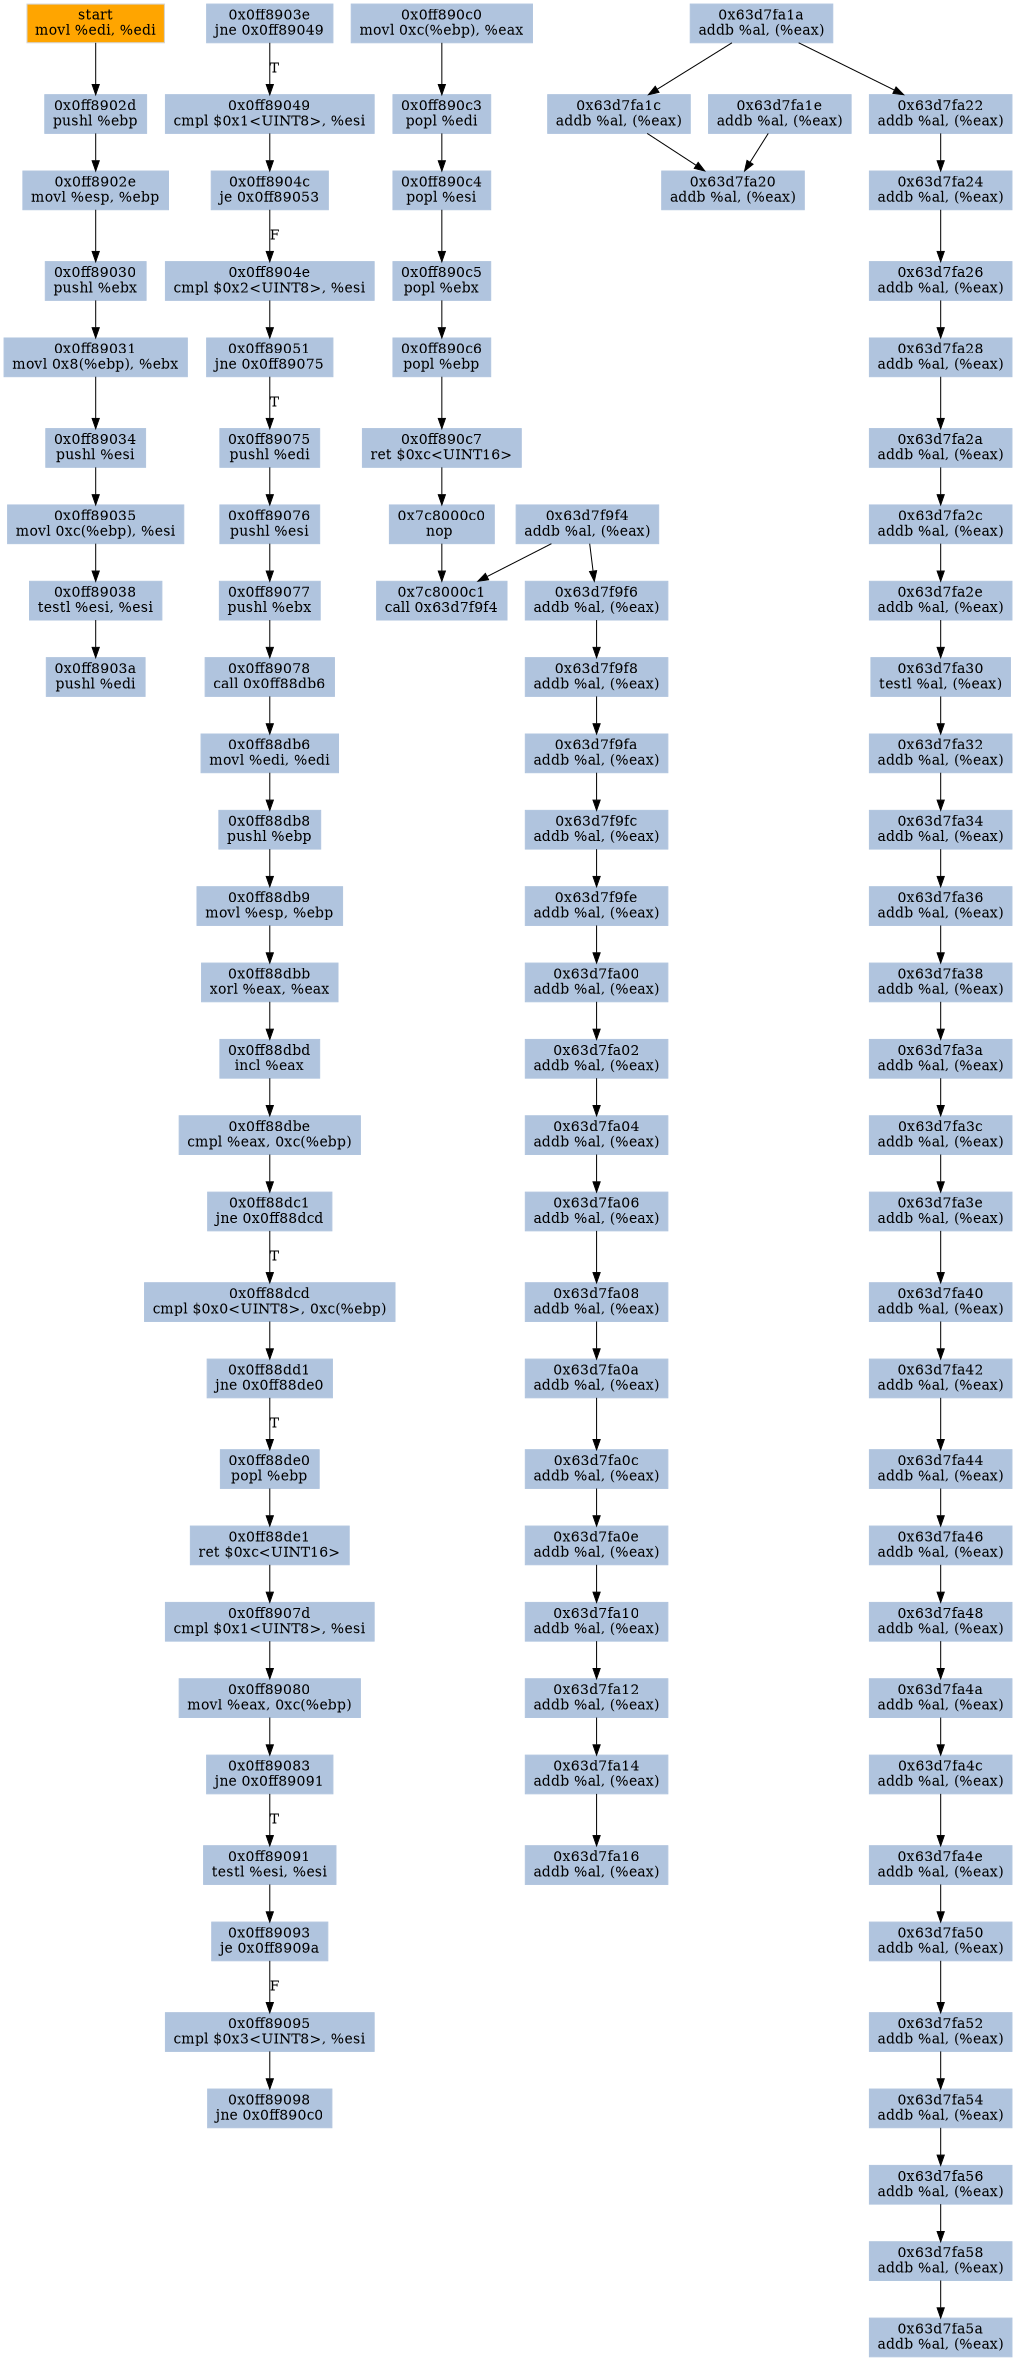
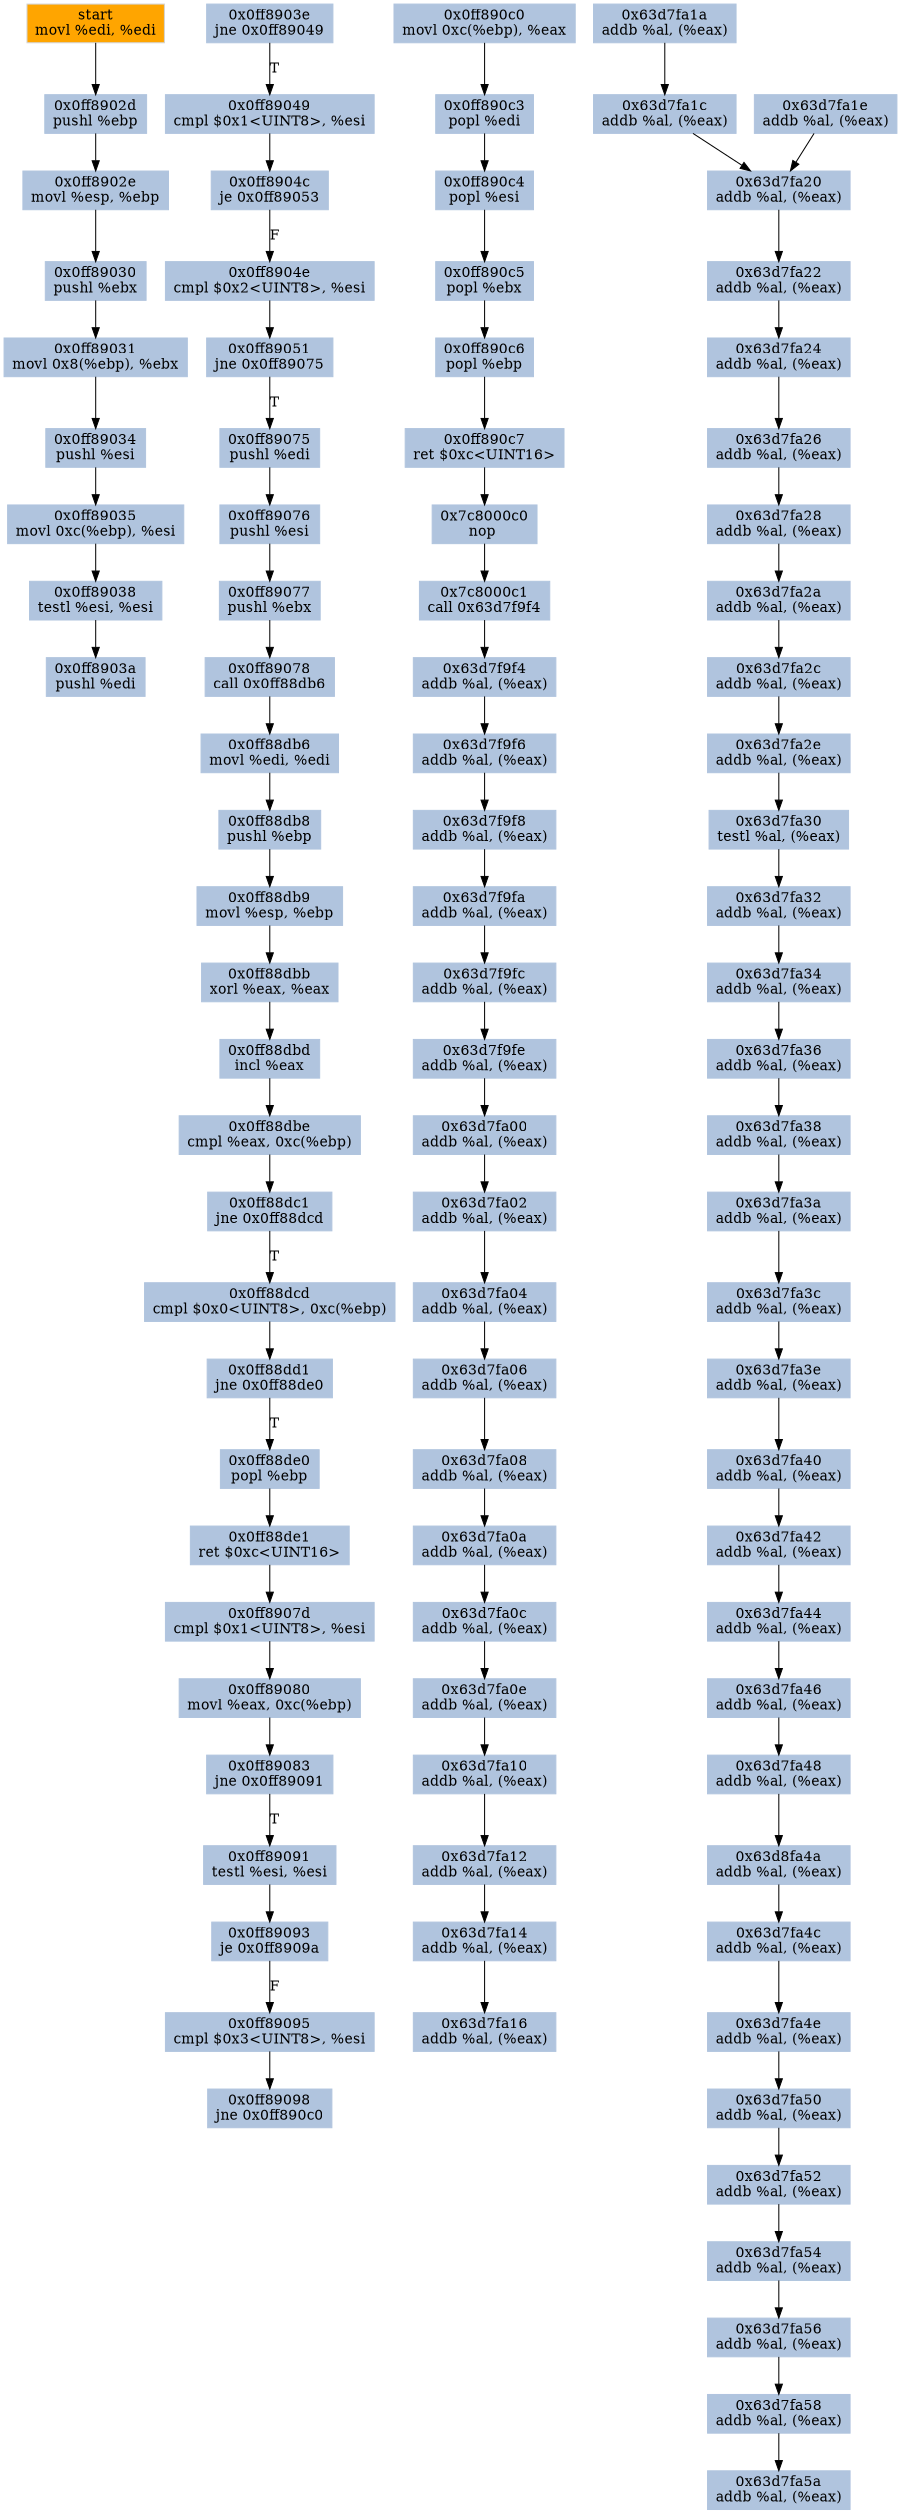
edge "0x63d7fa1a addb %al, (%eax)" -> "0x63d7fa22 addb %al, (%eax)": now "0x63d7fa20 addb %al, (%eax)" -> "0x63d7fa22 addb %al, (%eax)"
edge "0x63d7f9f4 addb %al, (%eax)" -> "0x7c8000c1 call 0x63d7f9f4": reversed
node "0x63d7fa4a addb %al, (%eax)": label "0x63d7fa4a addb %al, (%eax)" -> "0x63d8fa4a addb %al, (%eax)"
